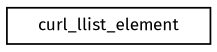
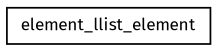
node "curl_llist_element": label "curl_llist_element" -> "element_llist_element"
